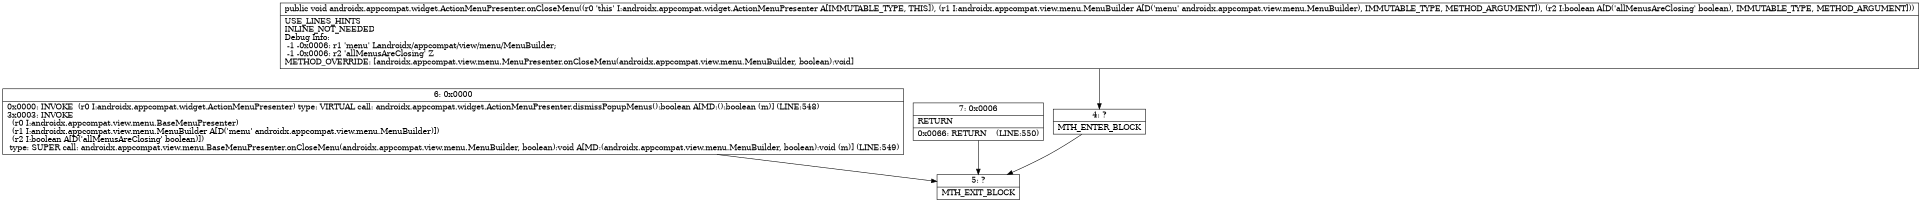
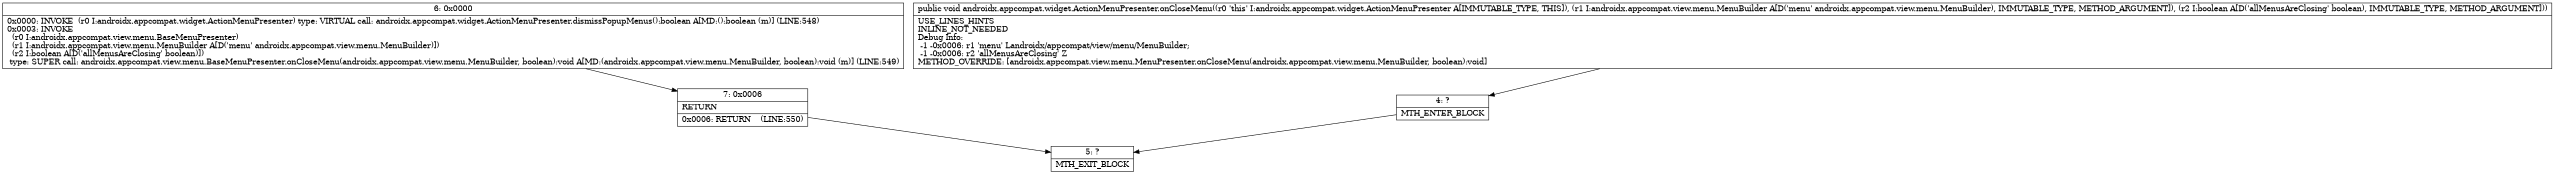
node "6: 0x0000": text "3x0003: INVOKE" -> "0x0003: INVOKE"
node "7: 0x0006": text "0x0066: RETURN    (LINE:550)" -> "0x0006: RETURN    (LINE:550)"
edge "6: 0x0000" -> "5: ?": now "6: 0x0000" -> "7: 0x0006"
